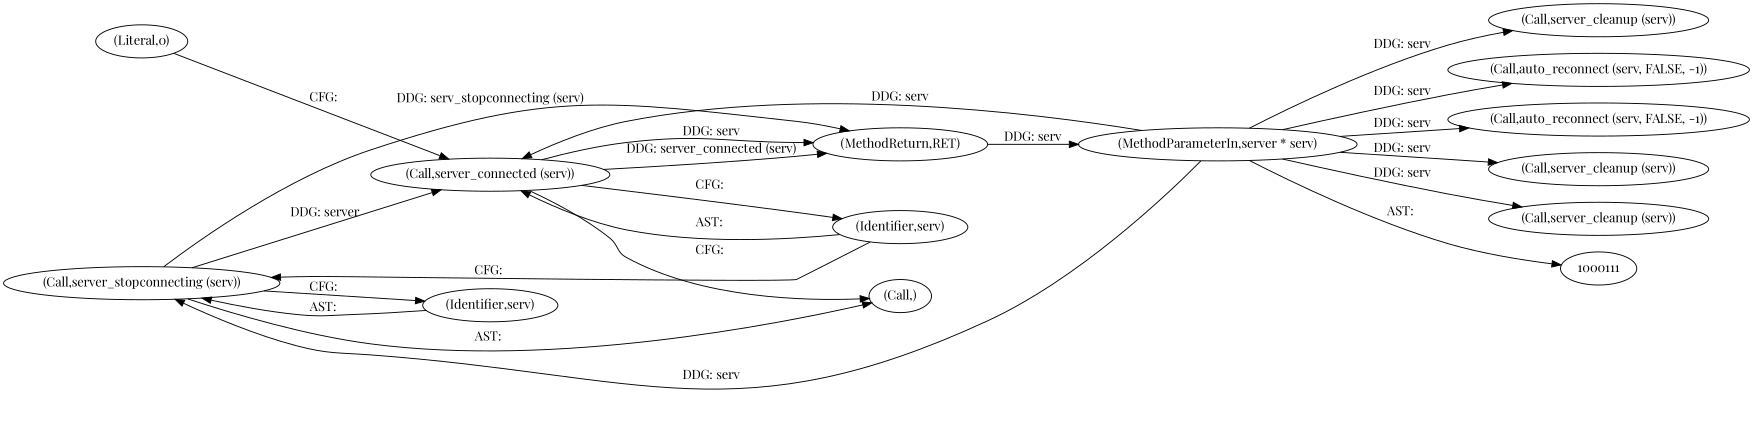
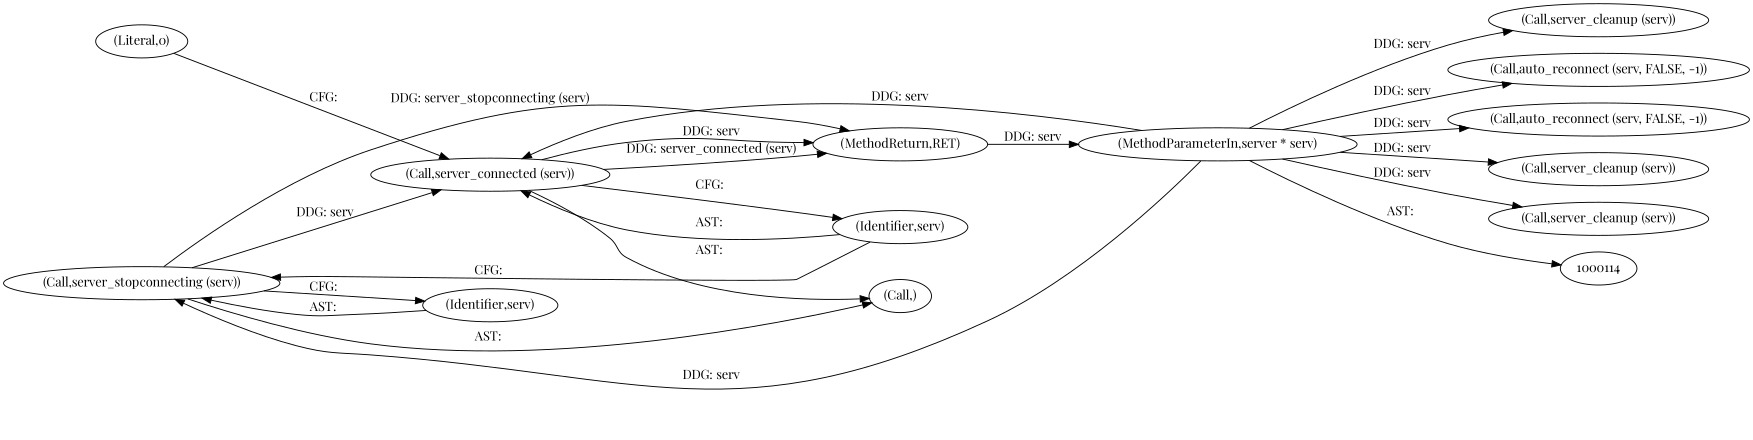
edge "(Call,server_stopconnecting (serv))" -> "(MethodReturn,RET)": label "DDG: serv_stopconnecting (serv)" -> "DDG: server_stopconnecting (serv)"
edge "(Call,server_stopconnecting (serv))" -> "(Call,server_connected (serv))": label "DDG: server" -> "DDG: serv"
edge "(Call,server_connected (serv))" -> "(Call,)": label "CFG: " -> "AST: "
node "1000111": label "1000111" -> "1000114"
